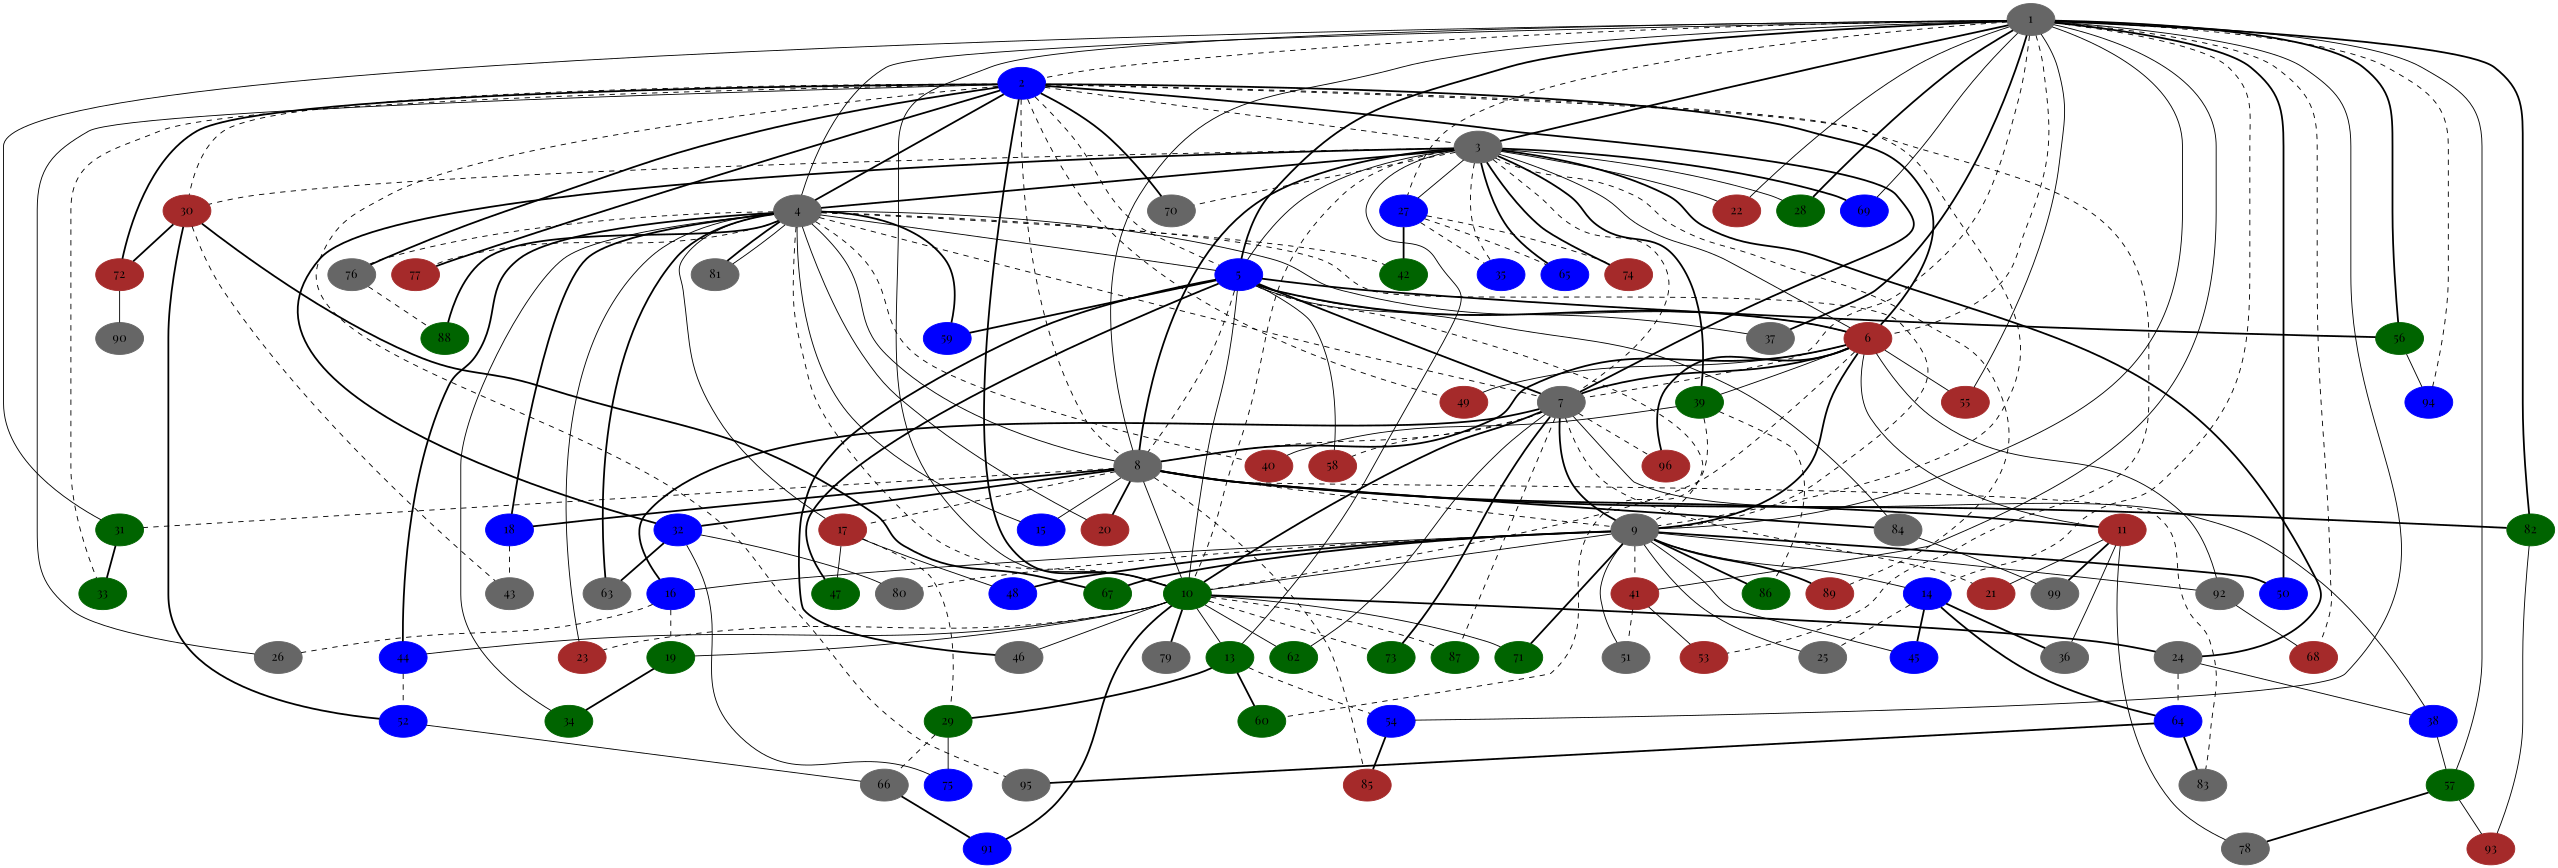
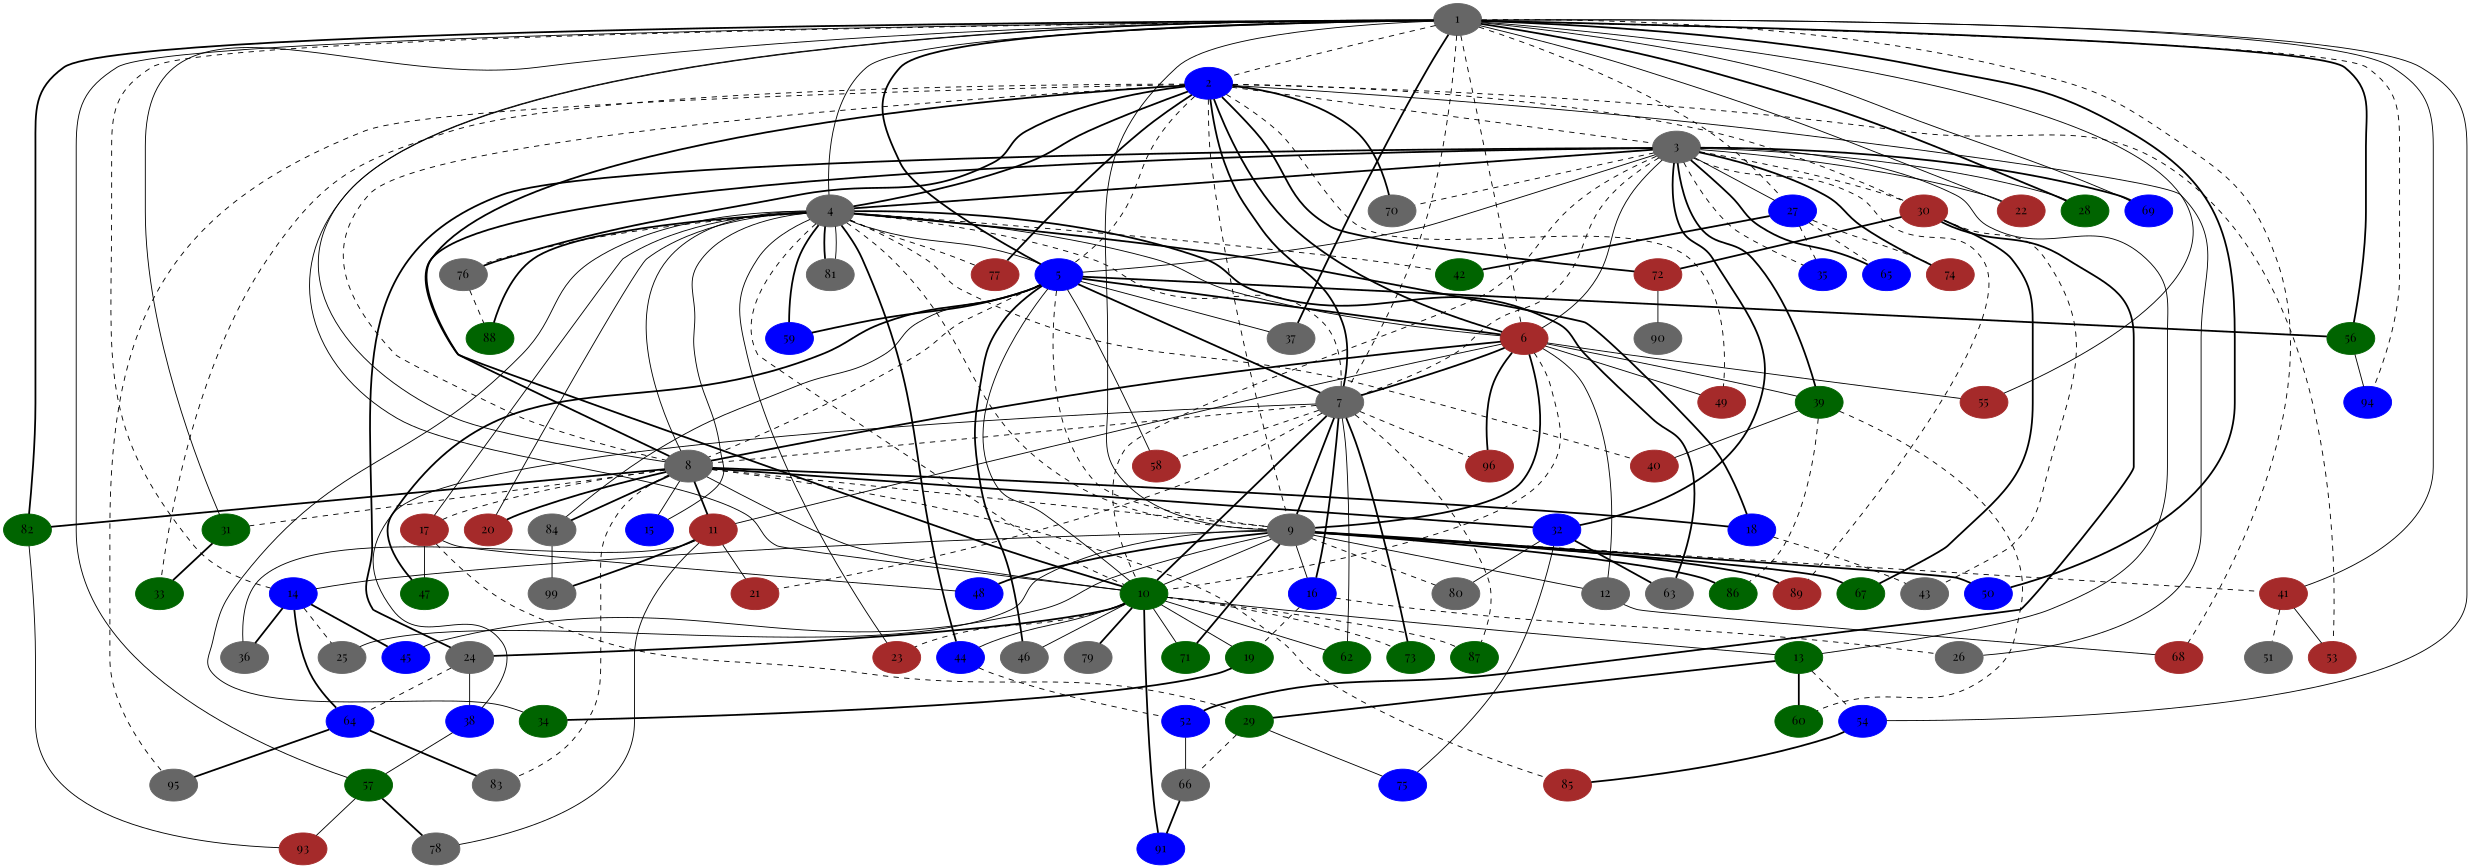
edge "1" -- "3": removed
edge "9" -- "51": removed
node "92": label "92" -> "12"
